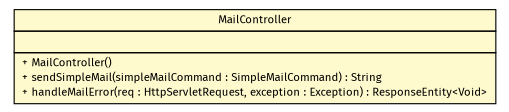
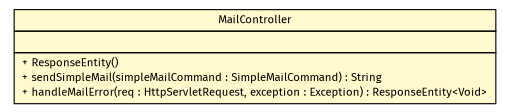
node "MailController": text "+ MailController()" -> "+ ResponseEntity()"
